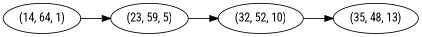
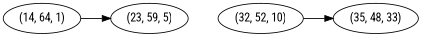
edge "(23, 59, 5)" -> "(32, 52, 10)": removed
node "(35, 48, 13)": label "(35, 48, 13)" -> "(35, 48, 33)"
